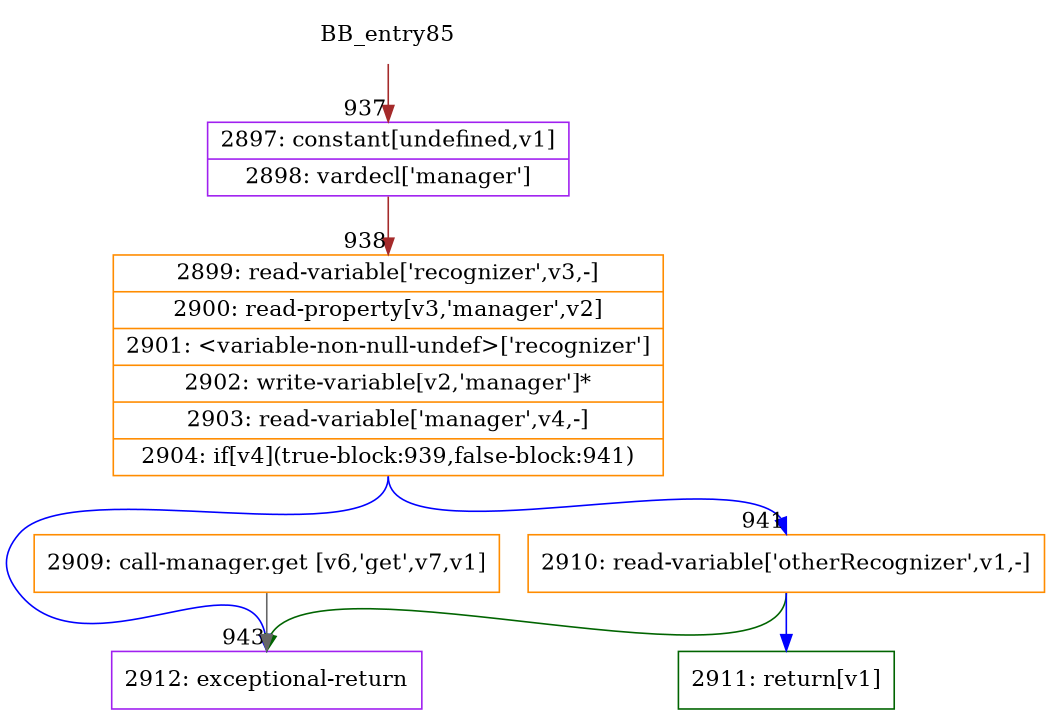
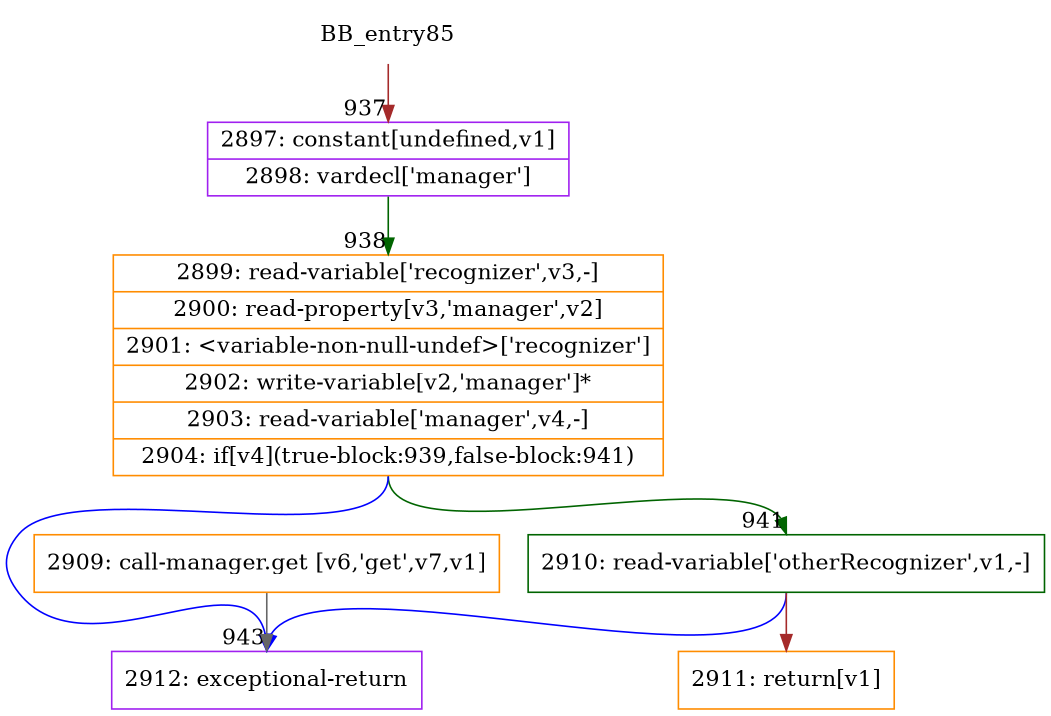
edge "2897: constant[undefined,v1]" -> "2899: read-variable['recognizer',v3,-]": color brown -> darkgreen
edge "2899: read-variable['recognizer',v3,-]" -> "2910: read-variable['otherRecognizer',v1,-]": color blue -> darkgreen
node "2910: read-variable['otherRecognizer',v1,-]": color darkorange -> darkgreen
edge "2910: read-variable['otherRecognizer',v1,-]" -> "2911: return[v1]": color blue -> brown
edge "2910: read-variable['otherRecognizer',v1,-]" -> "2912: exceptional-return": color darkgreen -> blue
node "2911: return[v1]": color darkgreen -> darkorange
